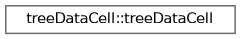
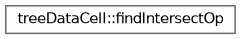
node "treeDataCell::treeDataCell": label "treeDataCell::treeDataCell" -> "treeDataCell::findIntersectOp"
